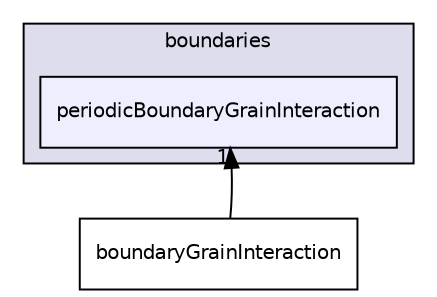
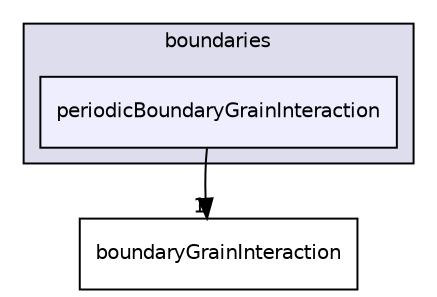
edge "boundaryGrainInteraction" -> "periodicBoundaryGrainInteraction": reversed
